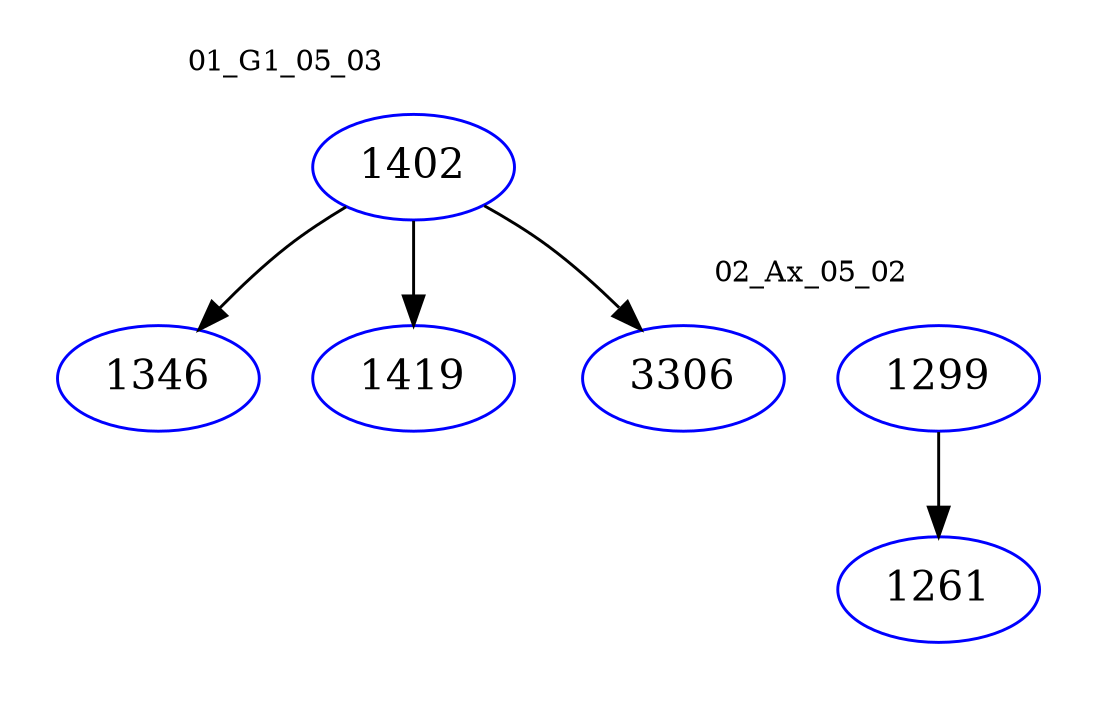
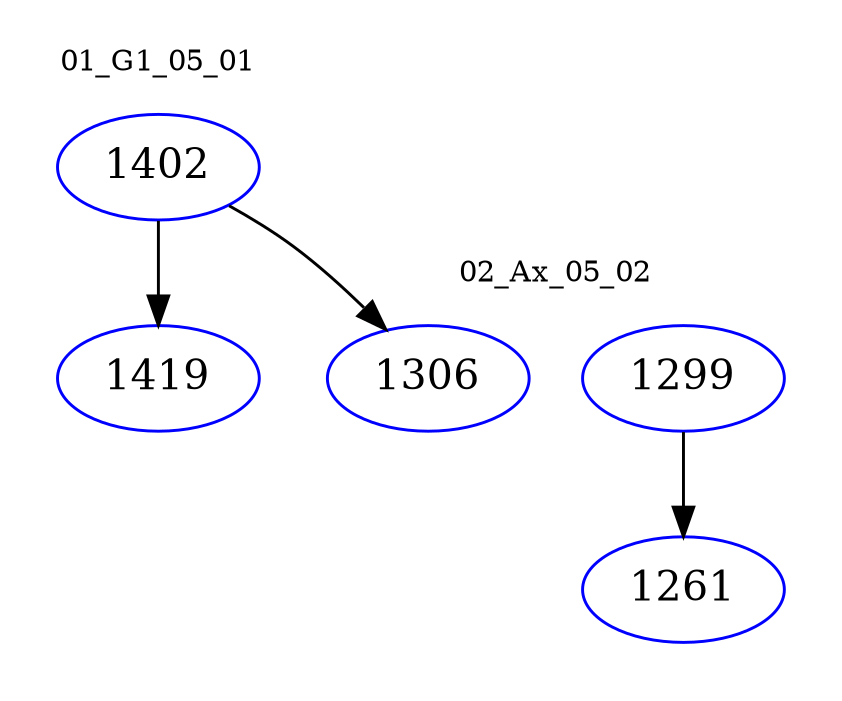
cluster "01_G1_05_03": label "01_G1_05_03" -> "01_G1_05_01"
node "1346": removed
node "3306": label "3306" -> "1306"
